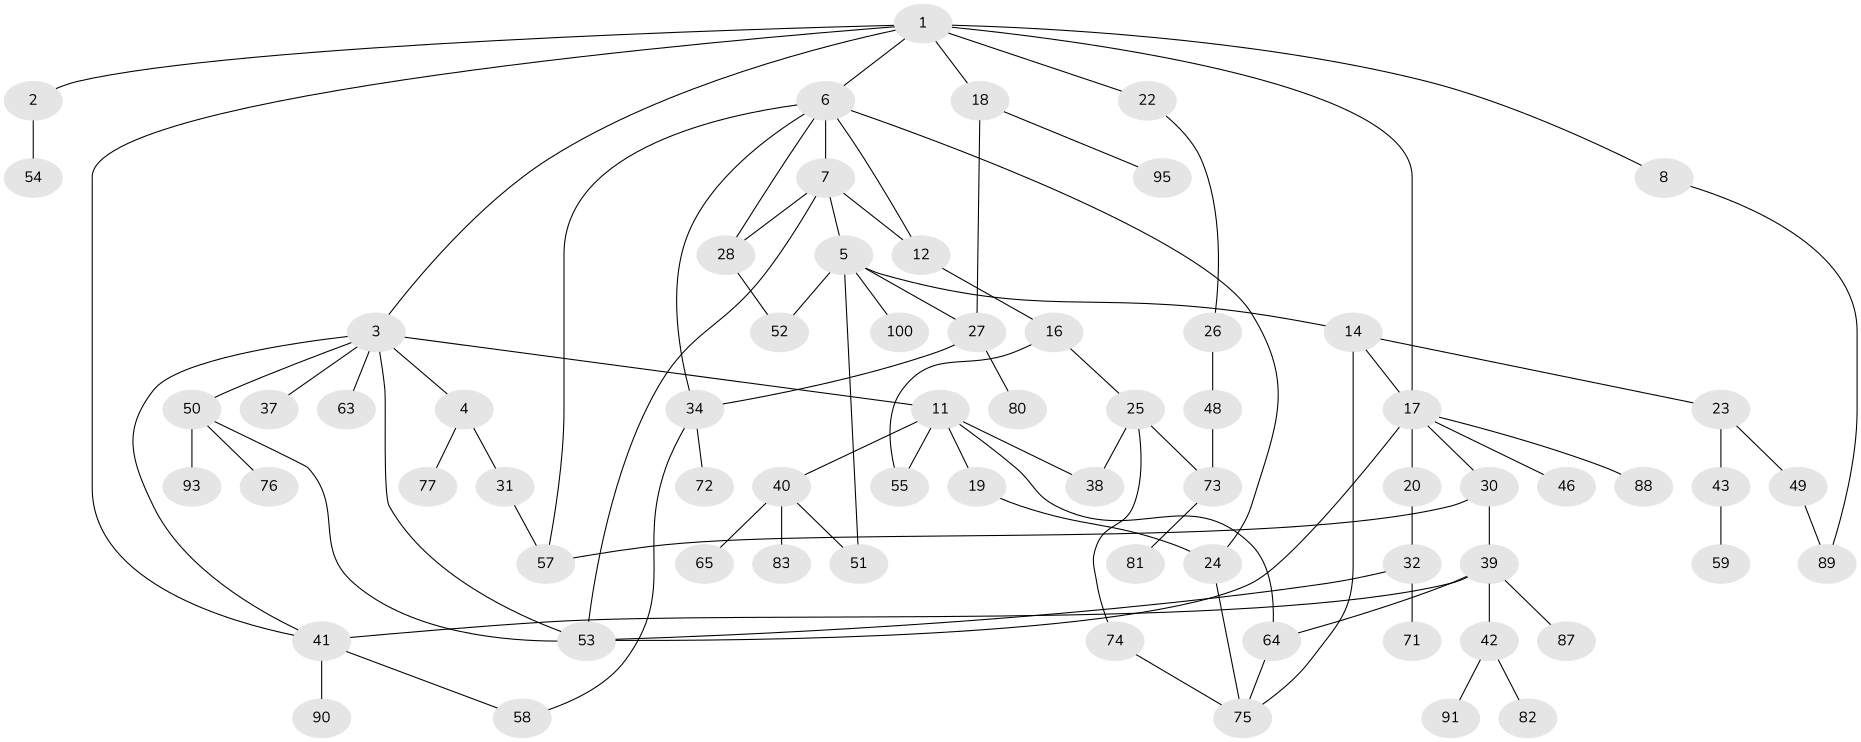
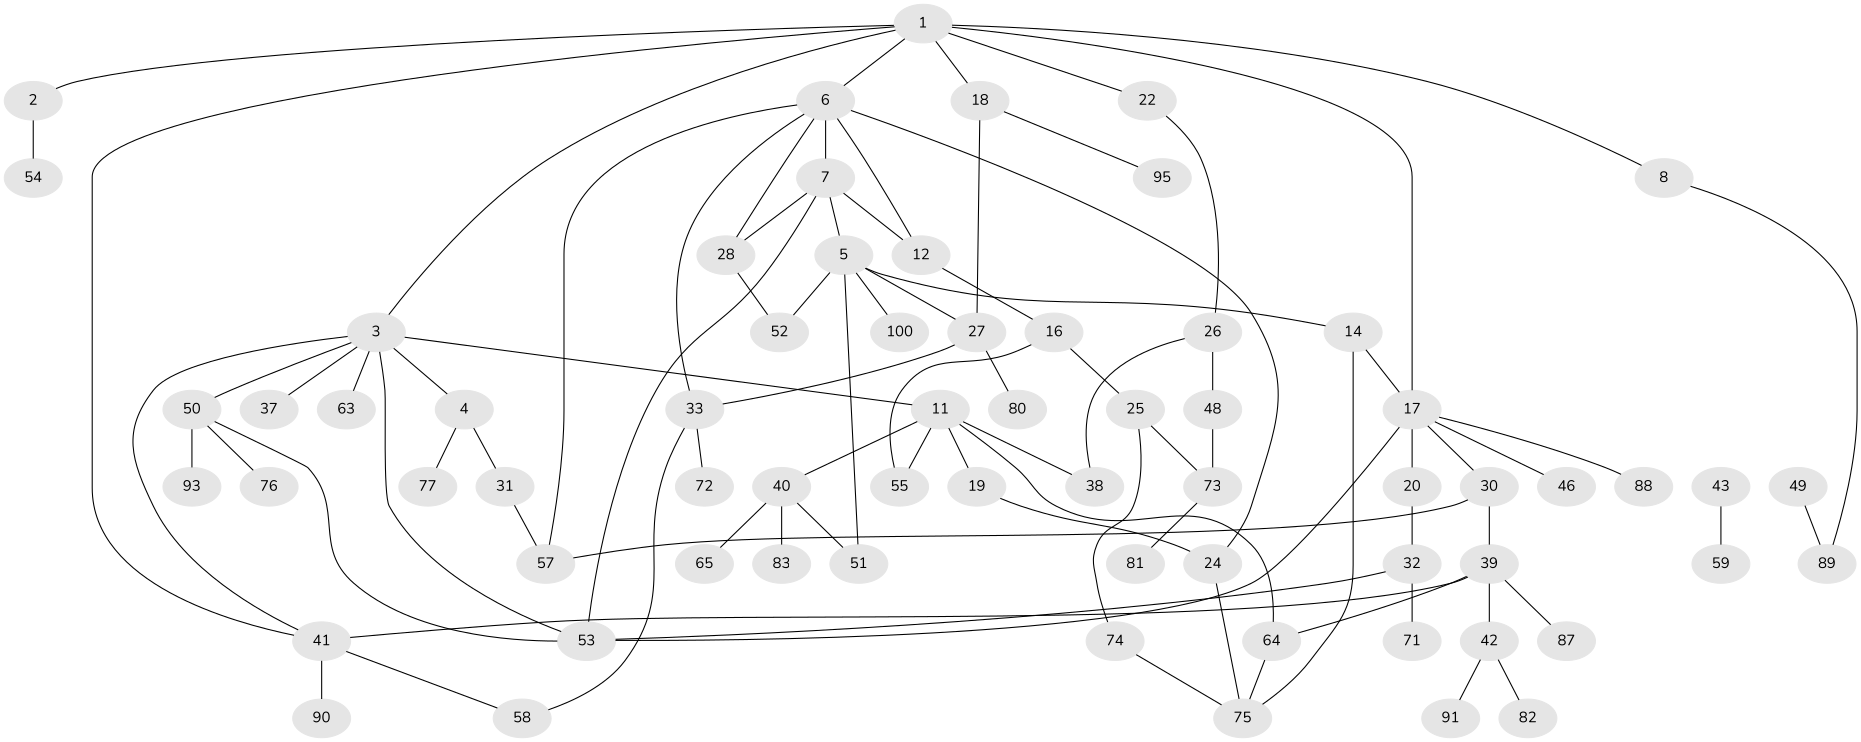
node "34": label "34" -> "33"
node "23": removed
edge "25" -- "38": now "26" -- "38"
